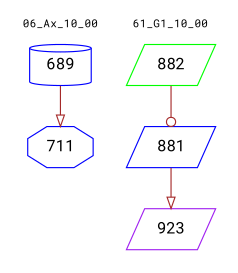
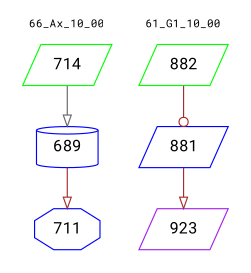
cluster "06_Ax_10_00": label "06_Ax_10_00" -> "66_Ax_10_00"
node "714": added
